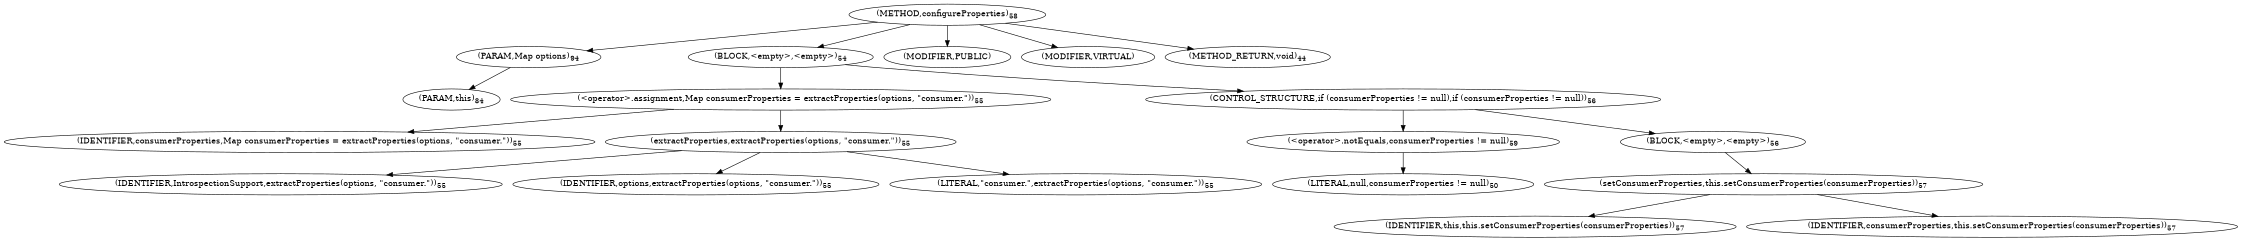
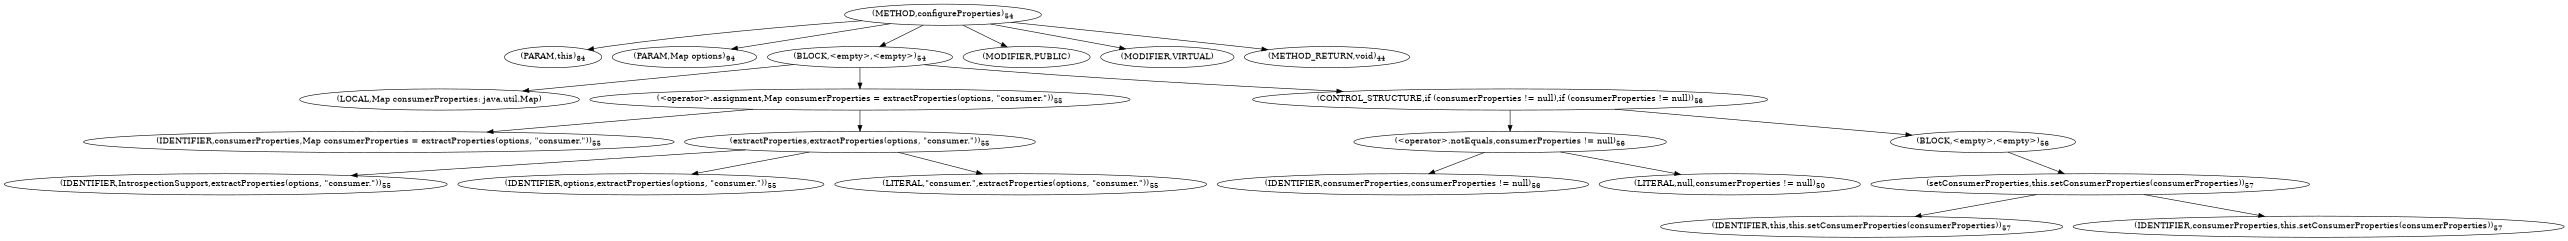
node "(METHOD,configureProperties)": text "58" -> "54"
edge "(PARAM,Map options)" -> "(PARAM,this)": now "(METHOD,configureProperties)" -> "(PARAM,this)"
node "(LOCAL,Map consumerProperties: java.util.Map)": added
node "(<operator>.notEquals,consumerProperties != null)": text "59" -> "56"
node "(IDENTIFIER,consumerProperties,consumerProperties != null)": added
